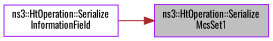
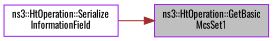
node "ns3::HtOperation::Serialize McsSet1": label "ns3::HtOperation::Serialize McsSet1" -> "ns3::HtOperation::GetBasic McsSet1"
